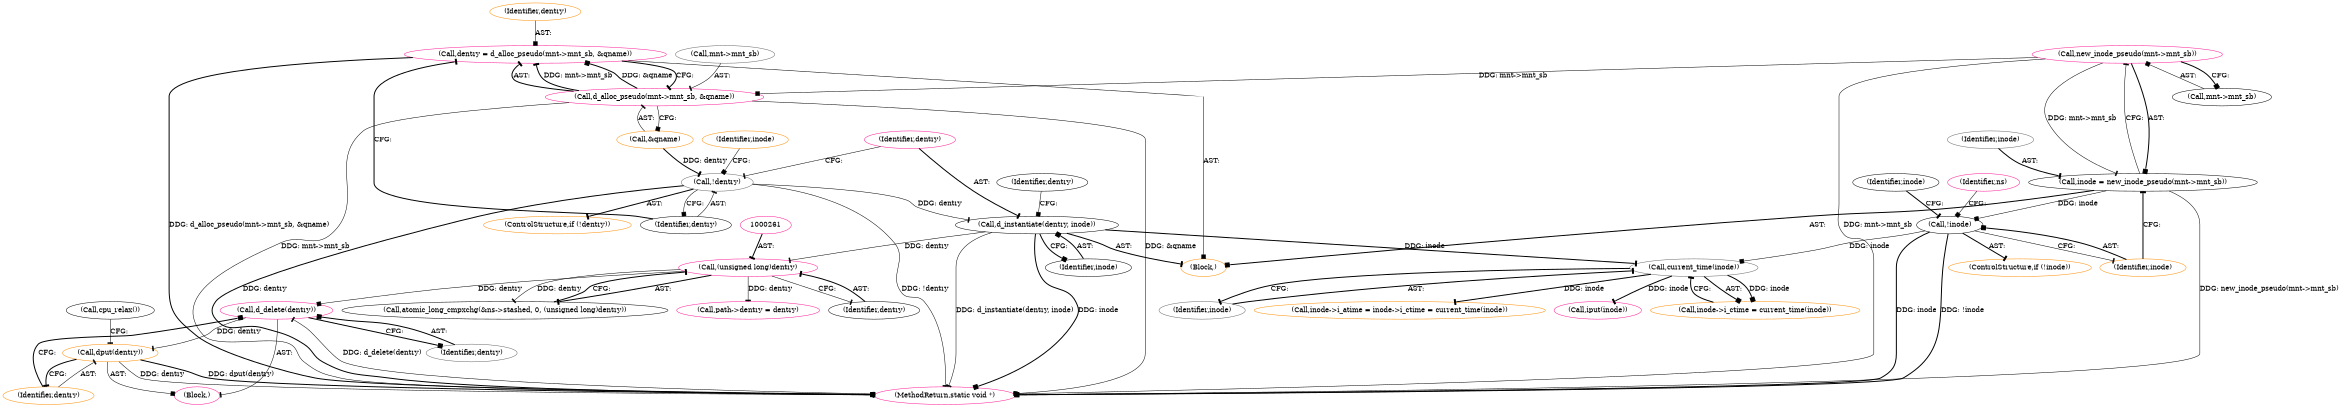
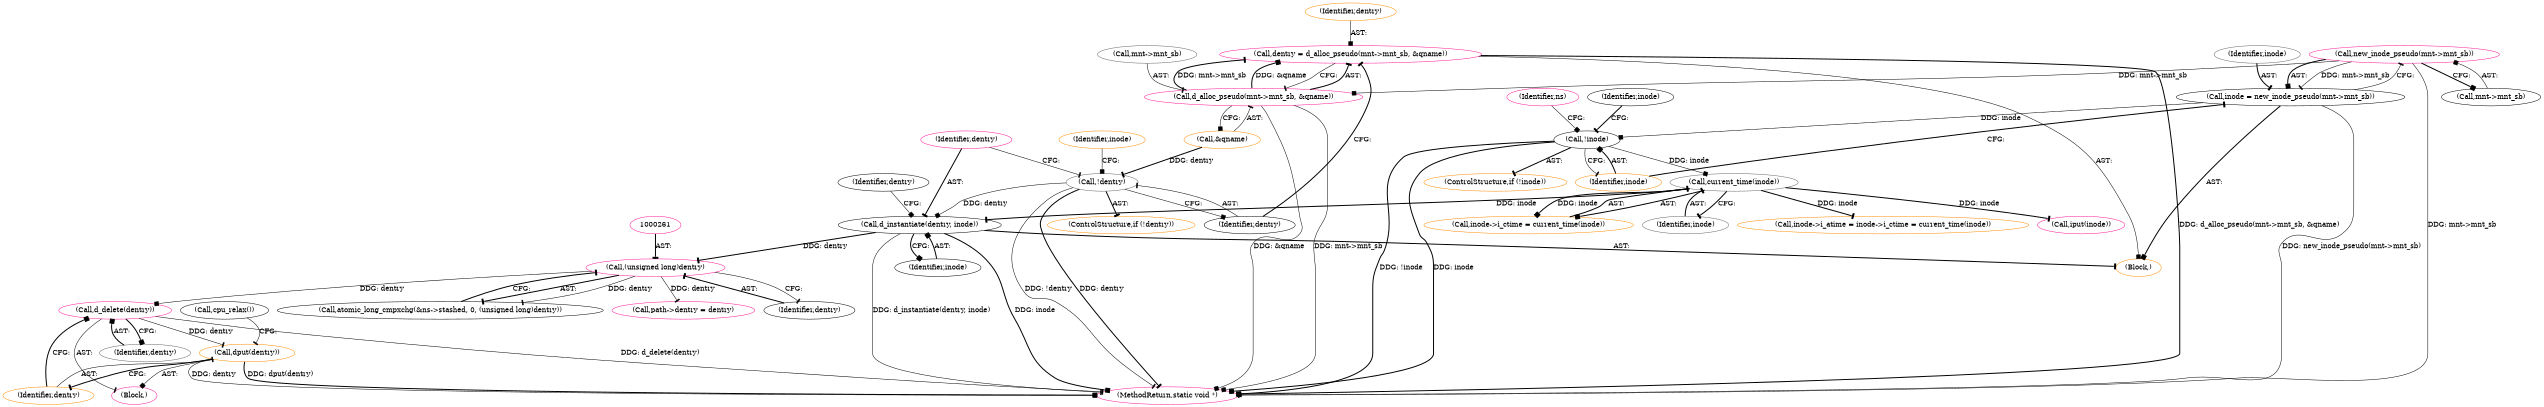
edge "(Call,dentry = d_alloc_pseudo(mnt->mnt_sb, &qname))" -> "(Call,d_alloc_pseudo(mnt->mnt_sb, &qname))": style bold -> solid
edge "(Call,!dentry)" -> "(Call,d_instantiate(dentry, inode))": arrowhead tee -> box
edge "(Call,d_instantiate(dentry, inode))" -> "(Call,(unsigned long)dentry)": style solid -> bold
edge "(Call,d_instantiate(dentry, inode))" -> "(Call,current_time(inode))": reversed
edge "(Call,inode->i_ctime = current_time(inode))" -> "(Call,current_time(inode))": label "CFG: " -> "AST: "
edge "(MethodReturn,static void *)" -> "(Call,d_delete(dentry))": reversed
